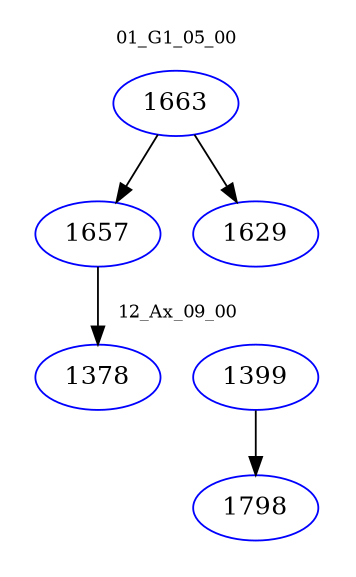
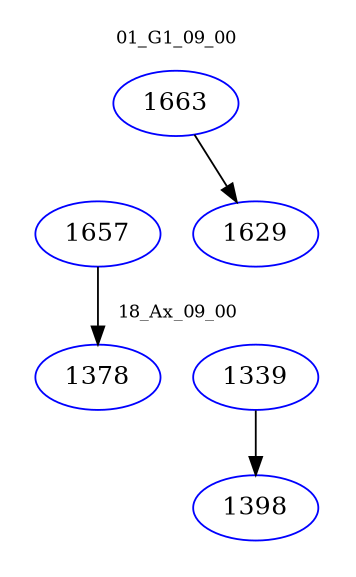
cluster "01_G1_05_00": label "01_G1_05_00" -> "01_G1_09_00"
edge "1663" -> "1657": removed
cluster "12_Ax_09_00": label "12_Ax_09_00" -> "18_Ax_09_00"
node "1399": label "1399" -> "1339"
node "1798": label "1798" -> "1398"
